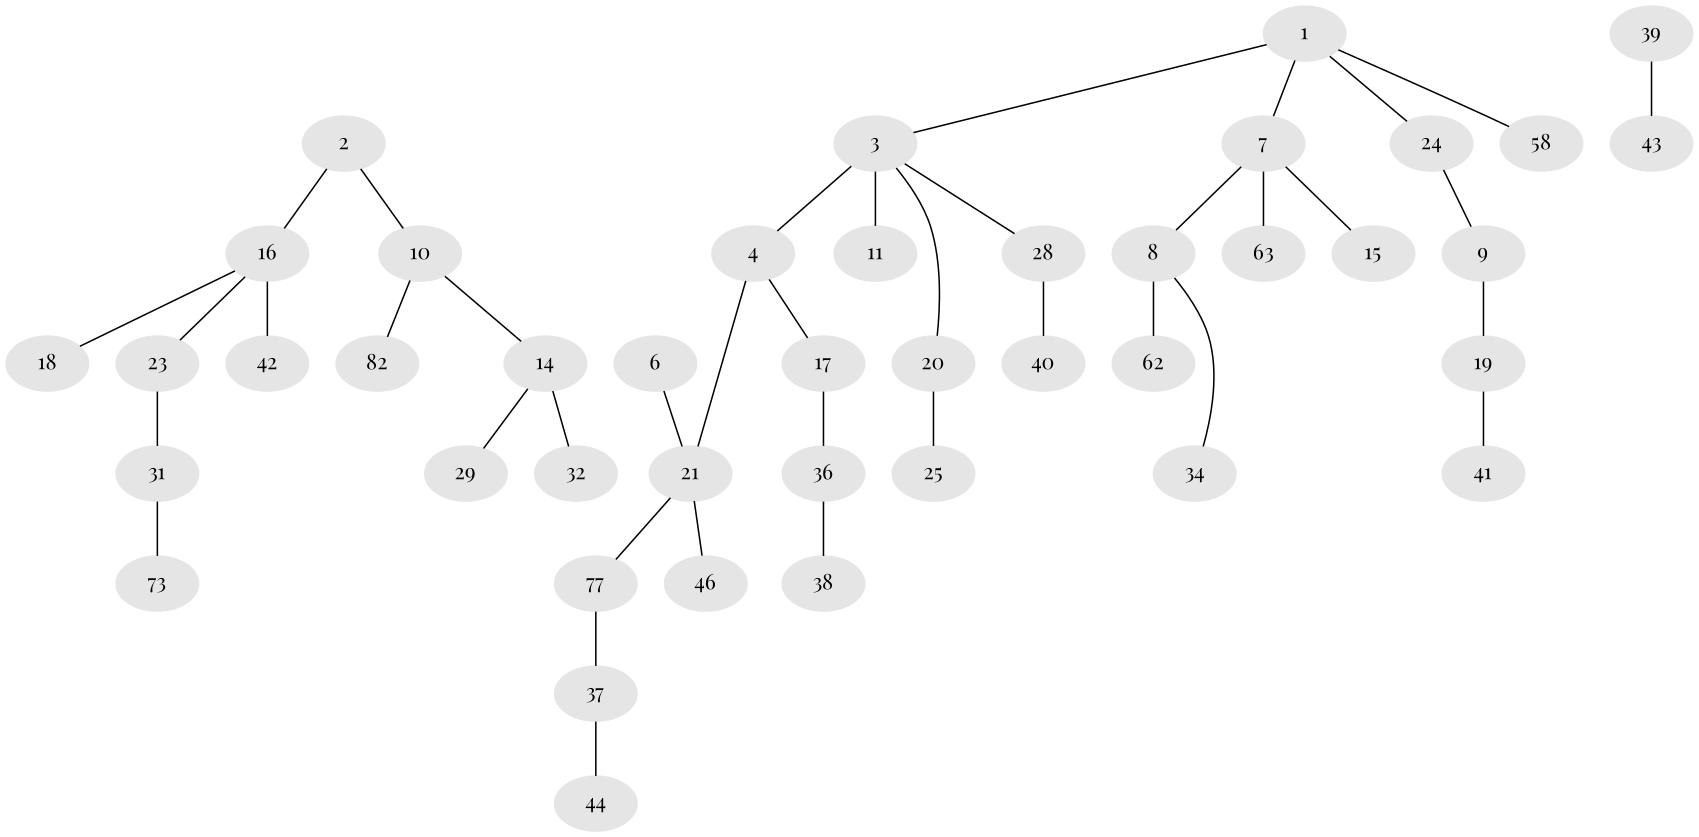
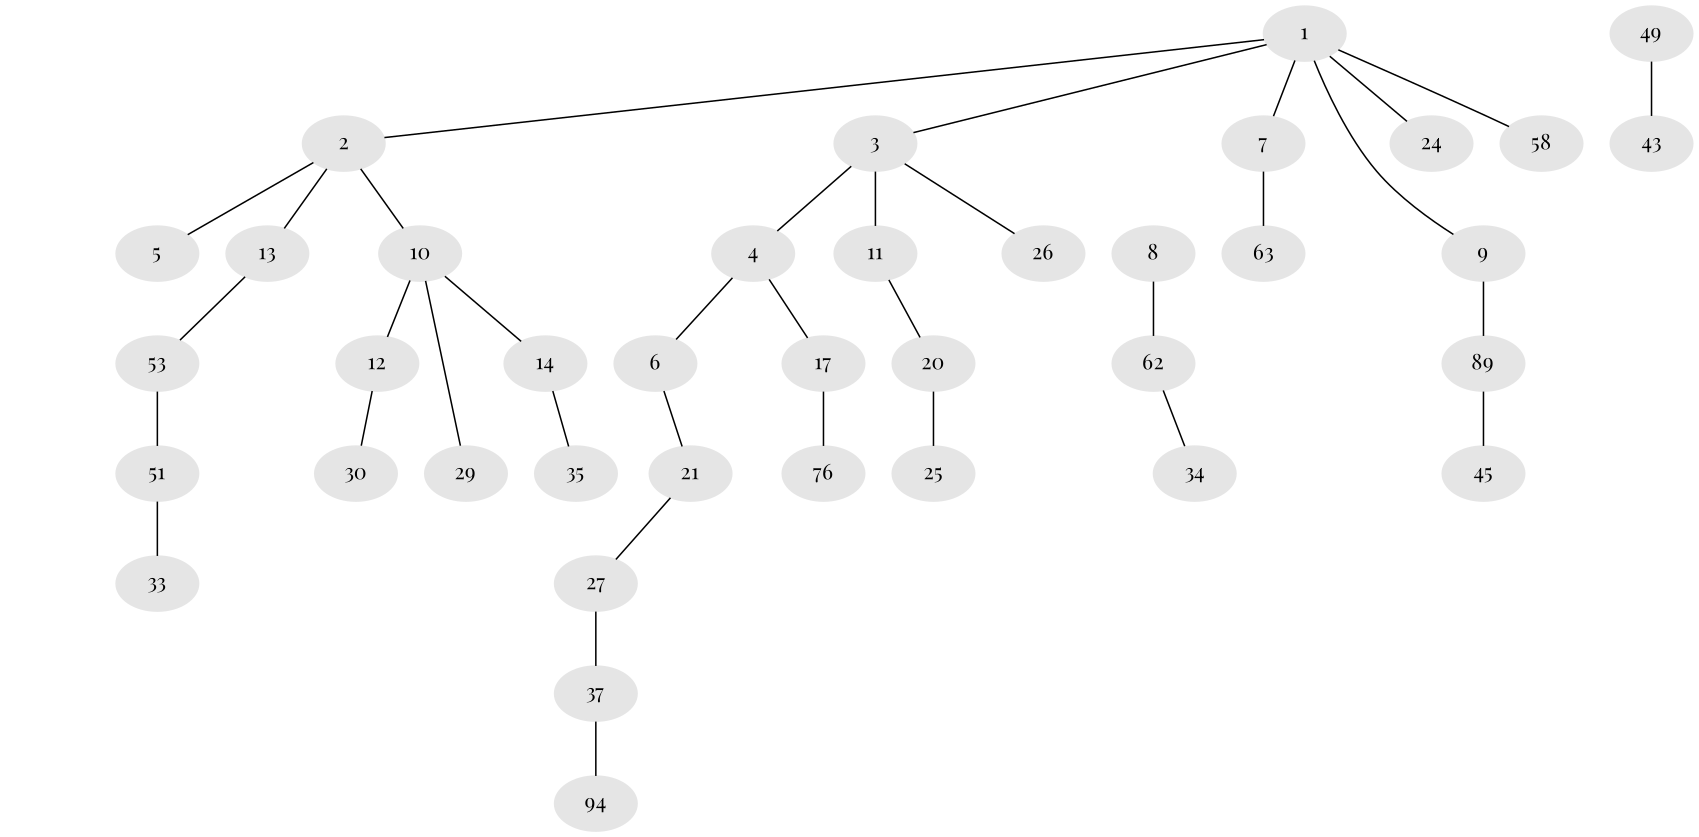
node "39": label "39" -> "49"
edge "1" -- "2": added
edge "7" -- "8": removed
edge "24" -- "9": now "1" -- "9"
edge "3" -- "20": now "11" -- "20"
node "5": added
node "16": label "16" -> "13"
node "28": label "28" -> "26"
node "15": removed
edge "8" -- "34": now "62" -- "34"
node "18": removed
node "23": label "23" -> "53"
node "42": removed
node "82": label "82" -> "12"
edge "4" -- "21": now "4" -- "6"
node "40": removed
node "19": label "19" -> "89"
edge "14" -- "29": now "10" -- "29"
node "31": label "31" -> "51"
node "30": added
node "32": label "32" -> "35"
node "36": label "36" -> "76"
node "41": label "41" -> "45"
node "73": label "73" -> "33"
node "77": label "77" -> "27"
node "46": removed
node "38": removed
node "44": label "44" -> "94"
